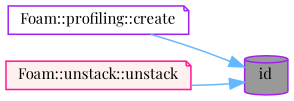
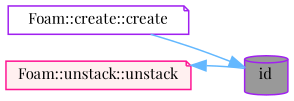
node "Foam::profiling::create": label "Foam::profiling::create" -> "Foam::create::create"
edge "Foam::unstack::unstack" -> "id": reversed
